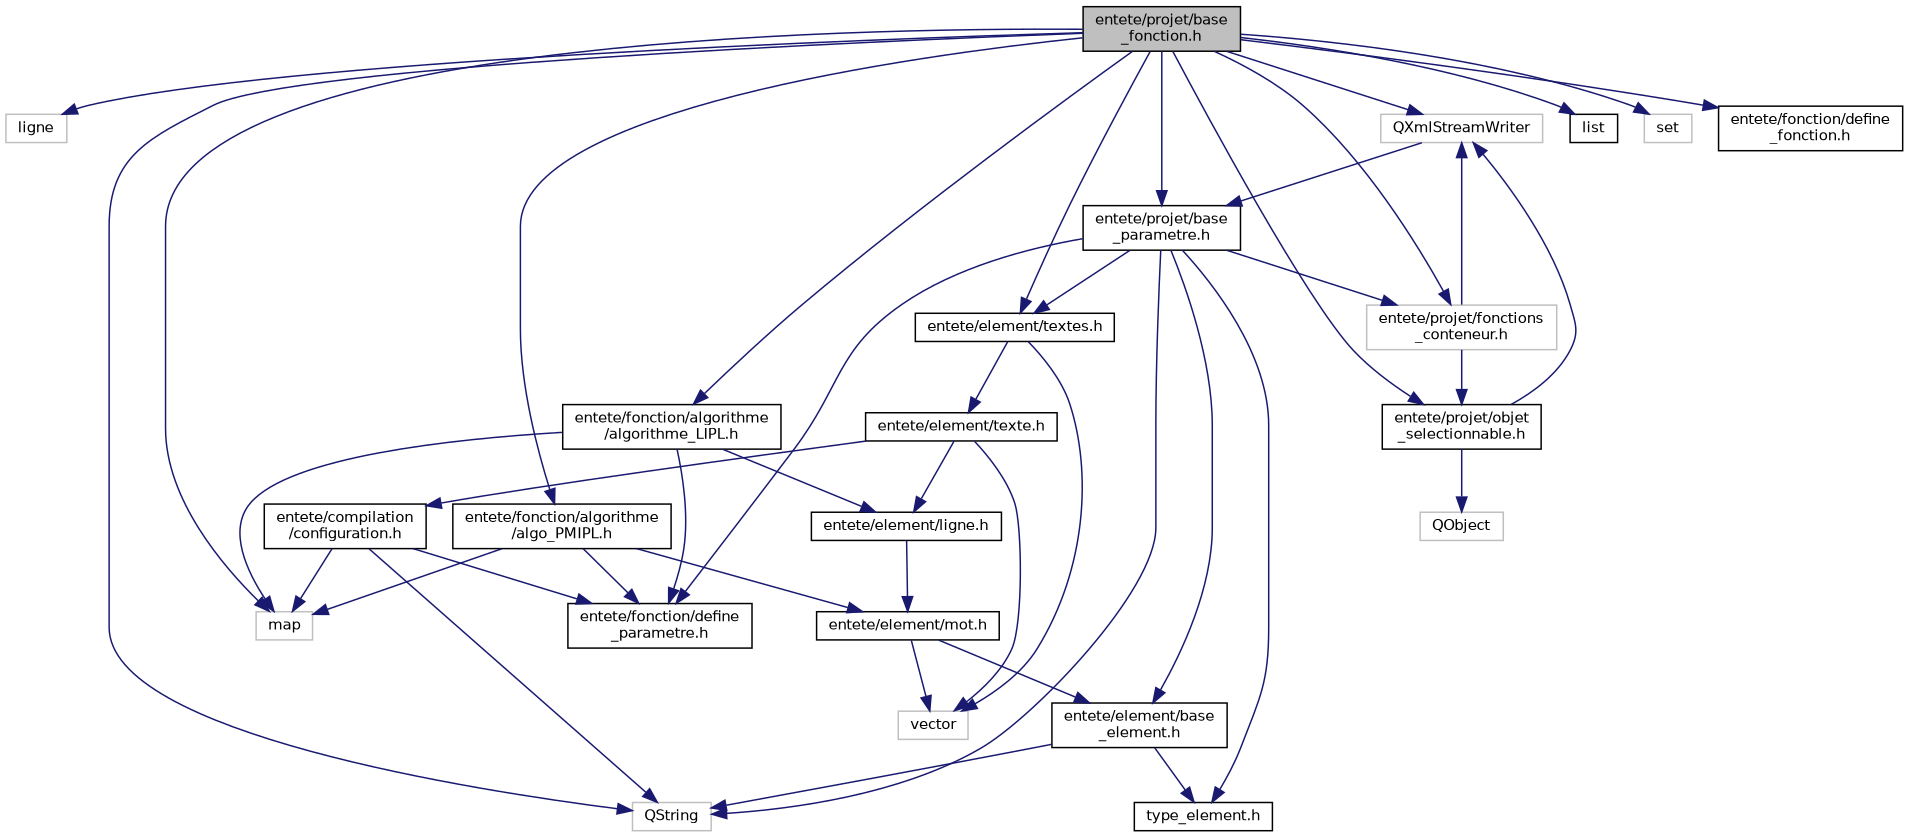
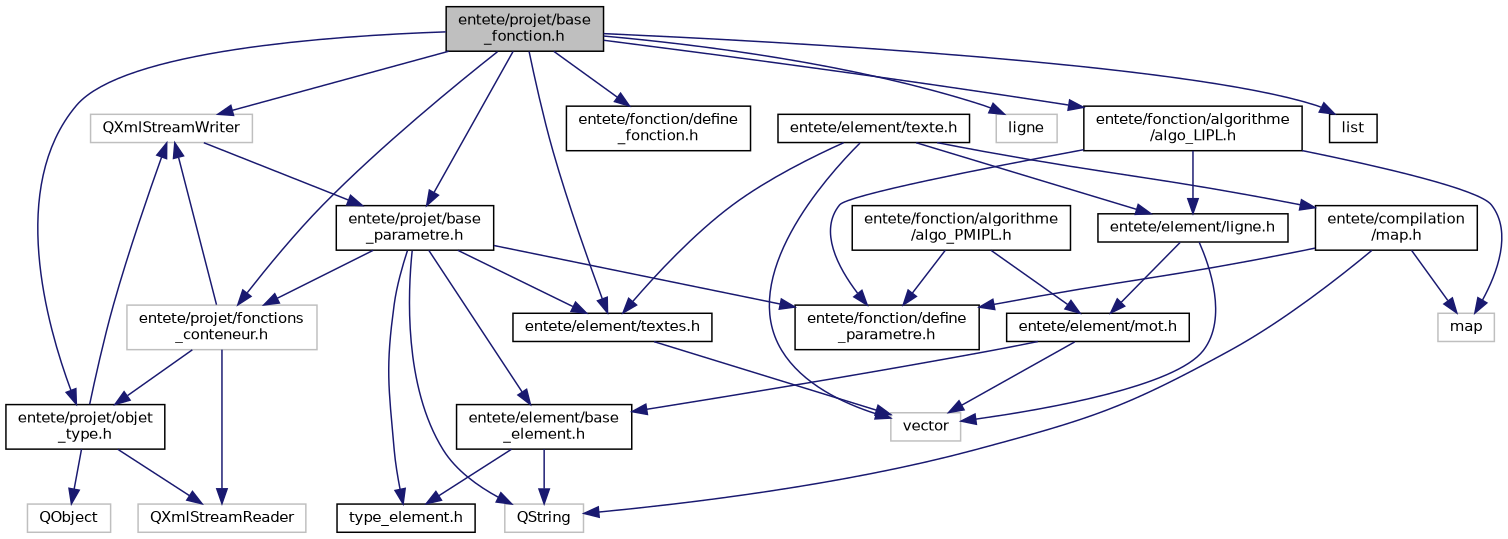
edge "entete/projet/base _fonction.h" -> "map": removed
edge "entete/projet/base _fonction.h" -> "entete/fonction/algorithme /algo_PMIPL.h": removed
node "set": removed
edge "entete/projet/base _fonction.h" -> "QString": removed
edge "entete/element/textes.h" -> "entete/element/texte.h": reversed
edge "entete/element/ligne.h" -> "vector": added
node "entete/fonction/algorithme /algorithme_LIPL.h": label "entete/fonction/algorithme /algorithme_LIPL.h" -> "entete/fonction/algorithme /algo_LIPL.h"
node "entete/projet/objet _selectionnable.h": label "entete/projet/objet _selectionnable.h" -> "entete/projet/objet _type.h"
node "QXmlStreamReader": added
node "entete/compilation /configuration.h": label "entete/compilation /configuration.h" -> "entete/compilation /map.h"
edge "entete/fonction/algorithme /algo_PMIPL.h" -> "map": removed
